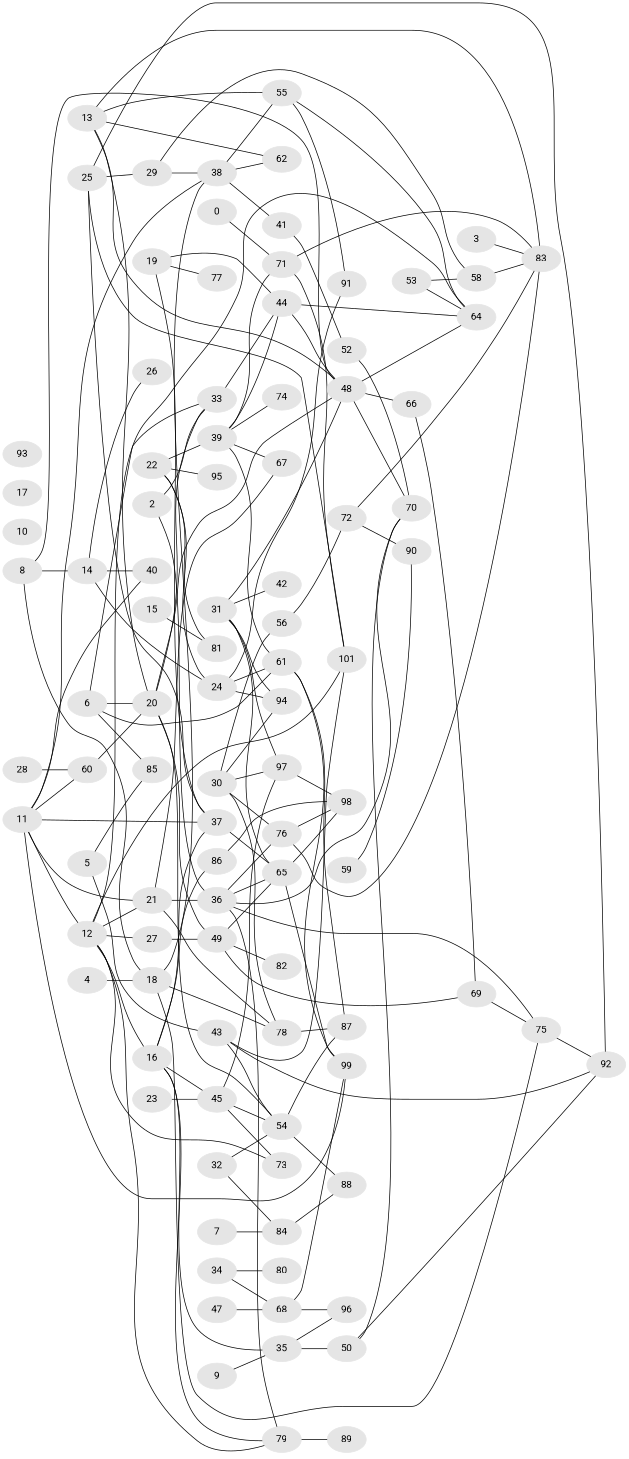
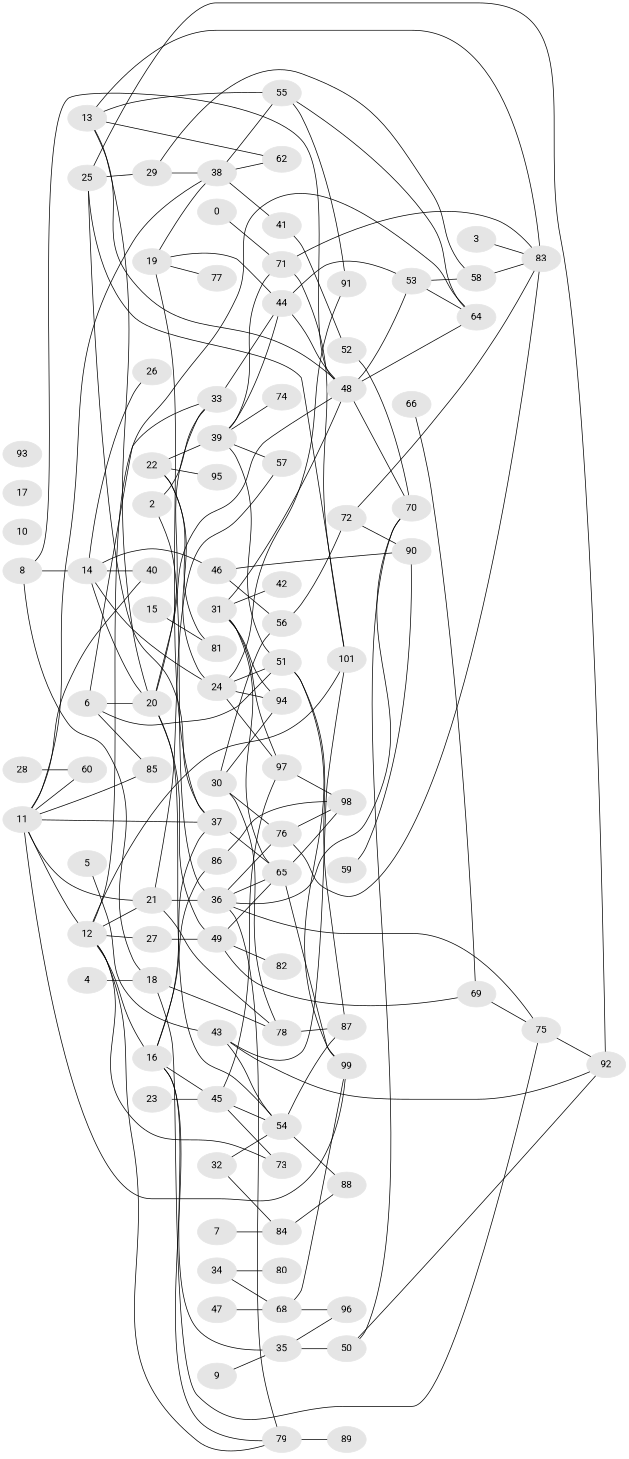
edge "44" -- "64": now "44" -- "53"
edge "48" -- "66": now "48" -- "53"
node "67": label "67" -> "57"
node "46": added
edge "38" -- "18": now "38" -- "19"
node "61": label "61" -> "51"
edge "20" -- "60": now "20" -- "14"
edge "97" -- "30": now "97" -- "24"
edge "85" -- "5": now "85" -- "11"
